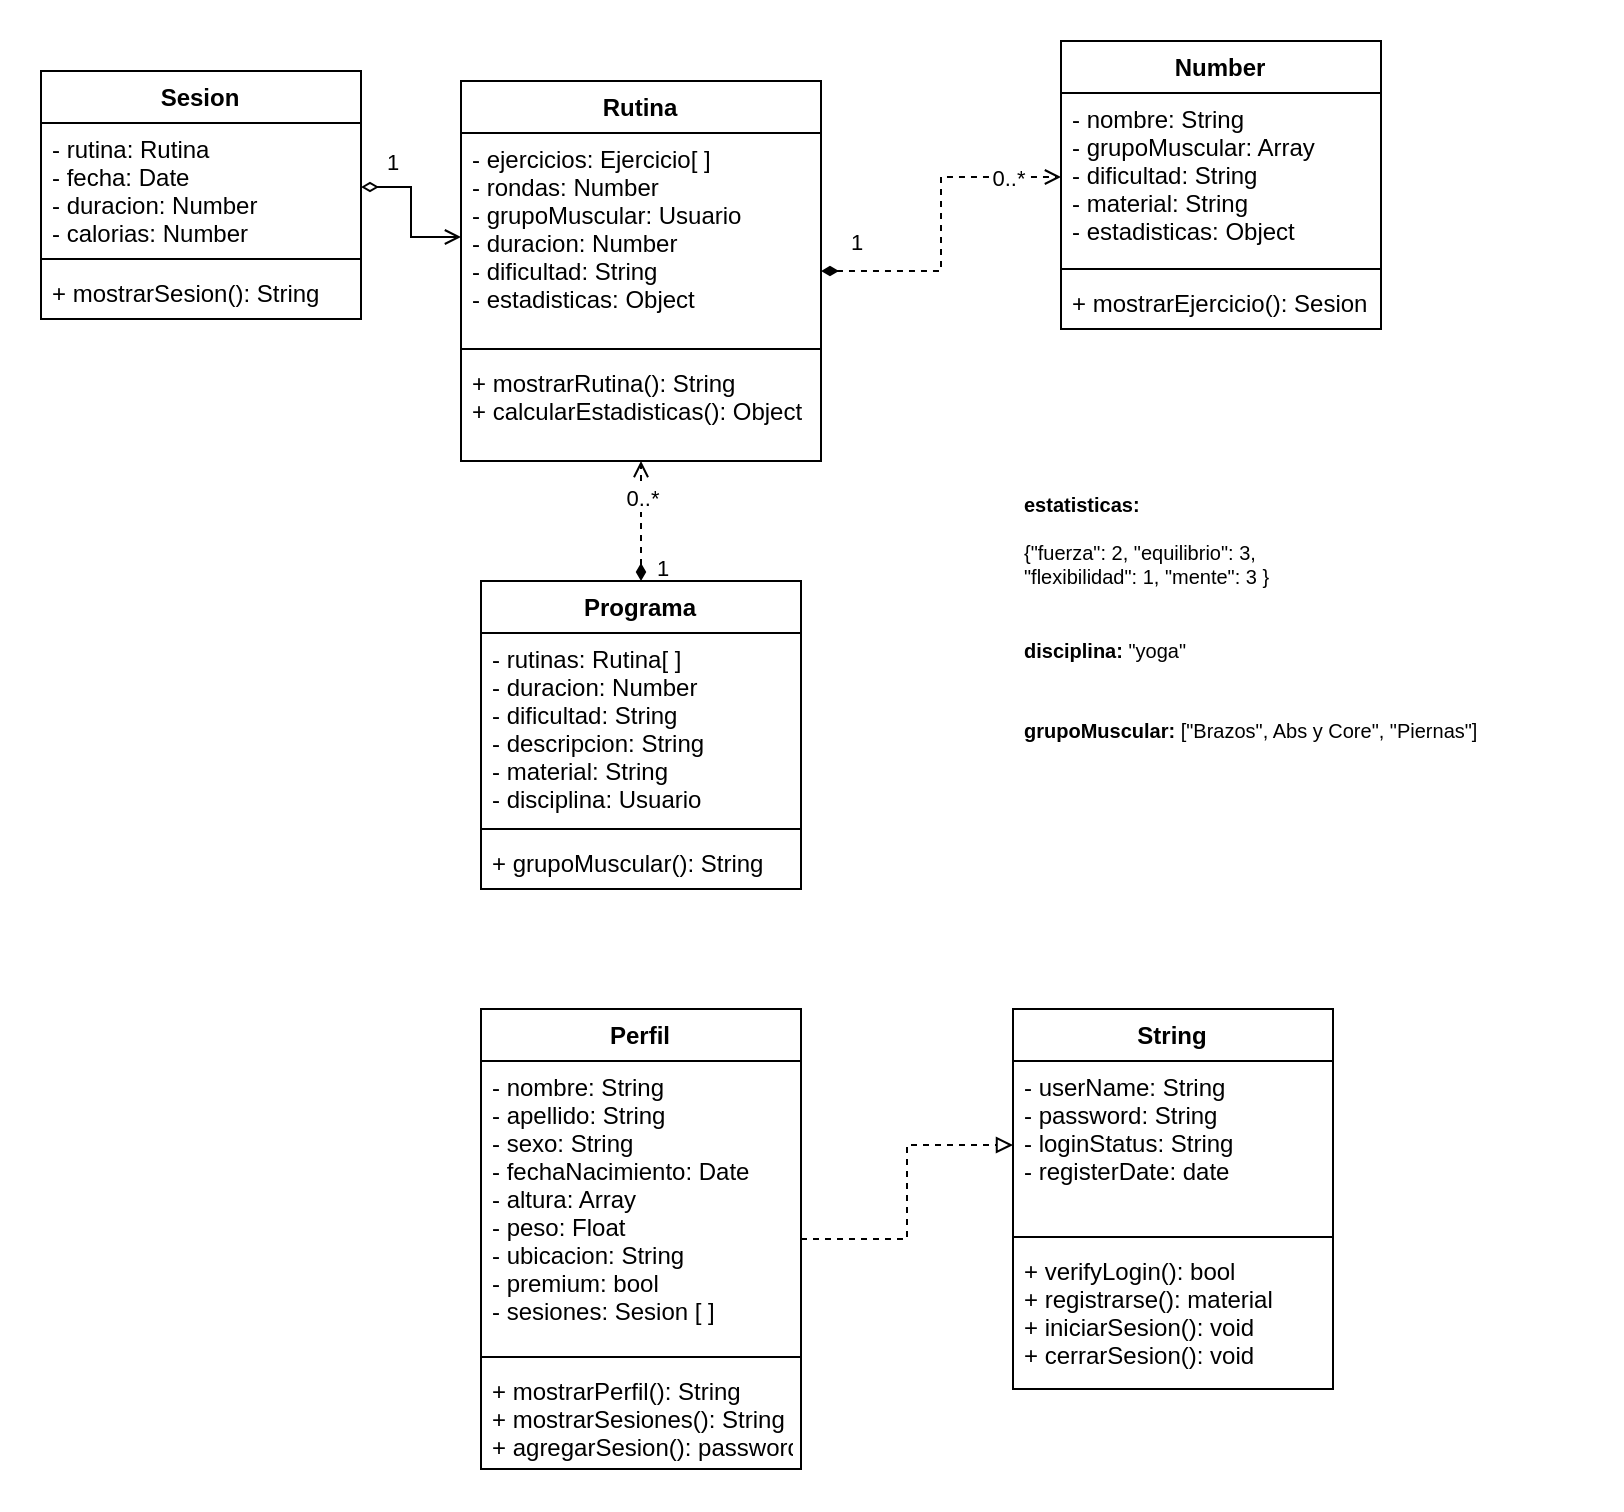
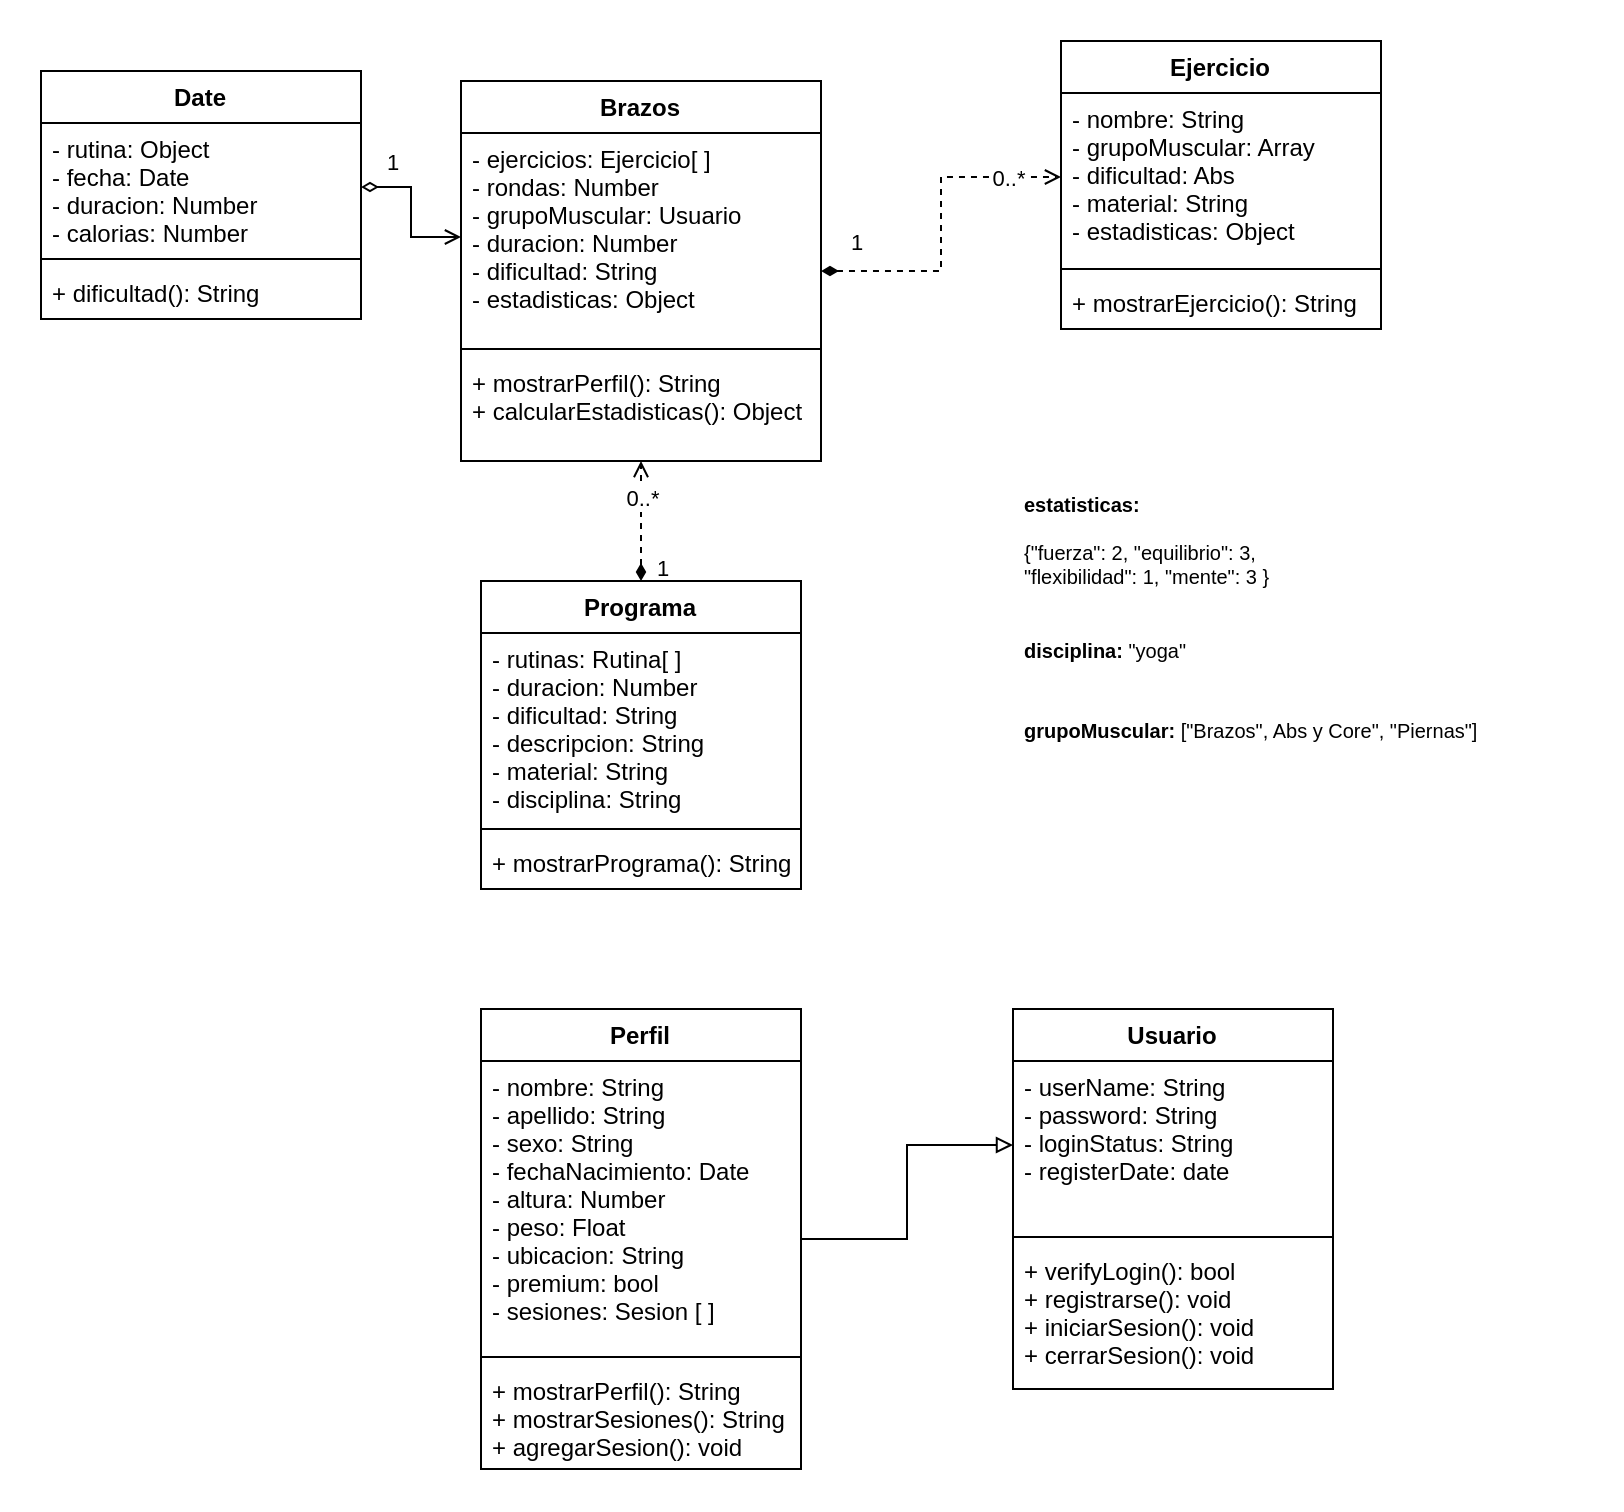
node "Number": label "Number" -> "Ejercicio"
node "Sesion": label "Sesion" -> "Date"
node "Rutina": label "Rutina" -> "Brazos"
node "- nombre: String - grupoMuscular: Array - dificultad: String - material: String - estadisticas: Object": label "- nombre: String - grupoMuscular: Array - dificultad: String - material: String - estadisticas: Object" -> "- nombre: String - grupoMuscular: Array - dificultad: Abs - material: String - estadisticas: Object"
node "- rutina: Rutina - fecha: Date - duracion: Number - calorias: Number": label "- rutina: Rutina - fecha: Date - duracion: Number - calorias: Number" -> "- rutina: Object - fecha: Date - duracion: Number - calorias: Number"
node "+ mostrarSesion(): String": label "+ mostrarSesion(): String" -> "+ dificultad(): String"
node "+ mostrarEjercicio(): Sesion": label "+ mostrarEjercicio(): Sesion" -> "+ mostrarEjercicio(): String"
node "+ mostrarRutina(): String + calcularEstadisticas(): Object": label "+ mostrarRutina(): String + calcularEstadisticas(): Object" -> "+ mostrarPerfil(): String + calcularEstadisticas(): Object"
node "- rutinas: Rutina[ ] - duracion: Number - dificultad: String - descripcion: String - material: String - disciplina: Usuario": label "- rutinas: Rutina[ ] - duracion: Number - dificultad: String - descripcion: String - material: String - disciplina: Usuario" -> "- rutinas: Rutina[ ] - duracion: Number - dificultad: String - descripcion: String - material: String - disciplina: String"
node "+ grupoMuscular(): String": label "+ grupoMuscular(): String" -> "+ mostrarPrograma(): String"
node "String": label "String" -> "Usuario"
node "- nombre: String - apellido: String - sexo: String - fechaNacimiento: Date - altura: Array - peso: Float - ubicacion: String - premium: bool - sesiones: Sesion [ ]": label "- nombre: String - apellido: String - sexo: String - fechaNacimiento: Date - altura: Array - peso: Float - ubicacion: String - premium: bool - sesiones: Sesion [ ]" -> "- nombre: String - apellido: String - sexo: String - fechaNacimiento: Date - altura: Number - peso: Float - ubicacion: String - premium: bool - sesiones: Sesion [ ]"
edge "Perfil" -> "- userName: String - password: String - loginStatus: String - registerDate: date": style dashed -> solid
node "+ verifyLogin(): bool + registrarse(): material + iniciarSesion(): void + cerrarSesion(): void": label "+ verifyLogin(): bool + registrarse(): material + iniciarSesion(): void + cerrarSesion(): void" -> "+ verifyLogin(): bool + registrarse(): void + iniciarSesion(): void + cerrarSesion(): void"
node "+ mostrarPerfil(): String + mostrarSesiones(): String + agregarSesion(): password": label "+ mostrarPerfil(): String + mostrarSesiones(): String + agregarSesion(): password" -> "+ mostrarPerfil(): String + mostrarSesiones(): String + agregarSesion(): void"
